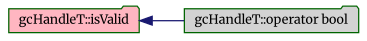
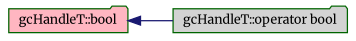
node "gcHandleT::isValid": label "gcHandleT::isValid" -> "gcHandleT::bool"
